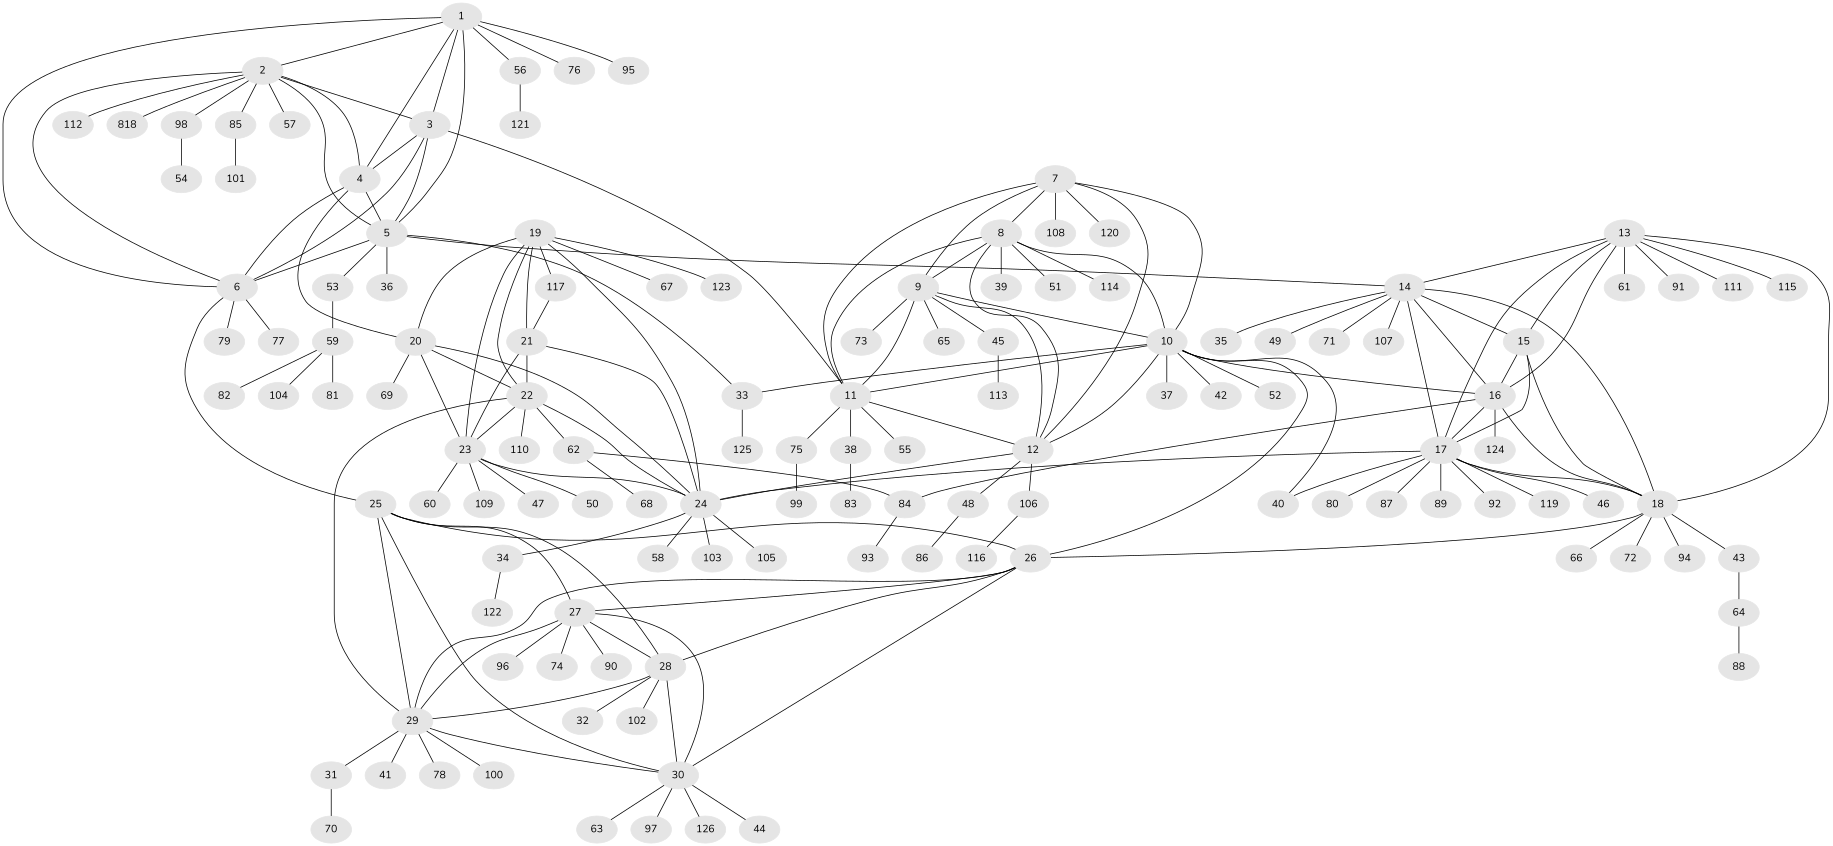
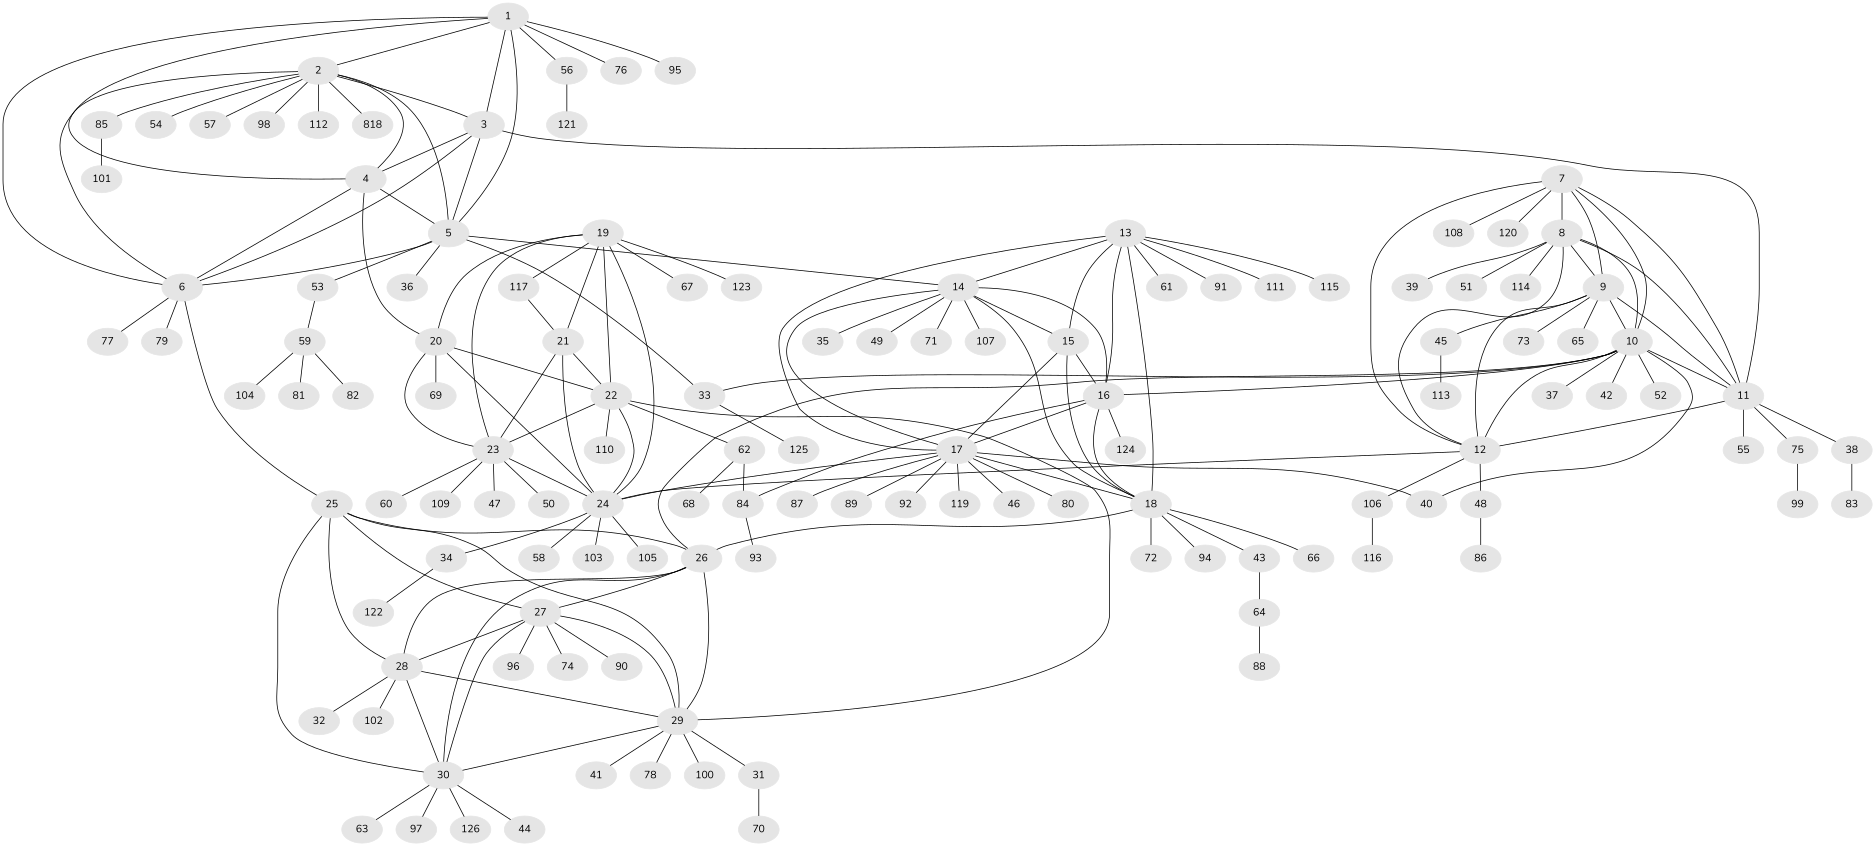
edge "98" -- "54": now "2" -- "54"
